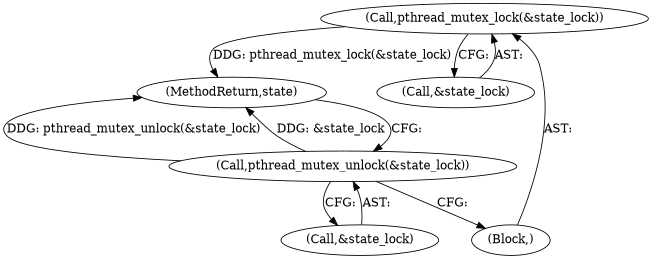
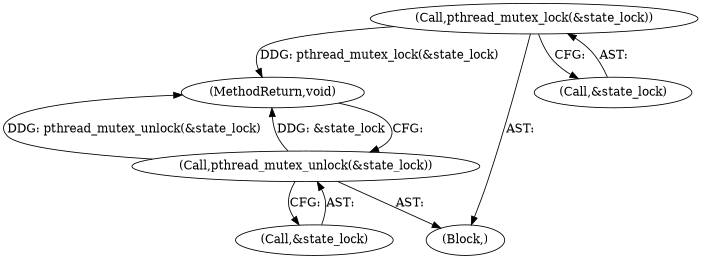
node "(MethodReturn,state)": label "(MethodReturn,state)" -> "(MethodReturn,void)"
edge "(Block,)" -> "(Call,pthread_mutex_lock(&state_lock))": reversed
edge "(Call,pthread_mutex_unlock(&state_lock))" -> "(Block,)": label "CFG: " -> "AST: "
